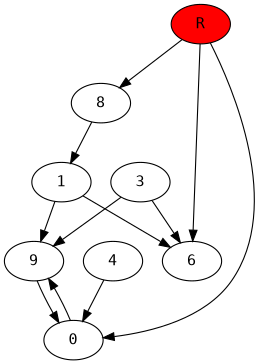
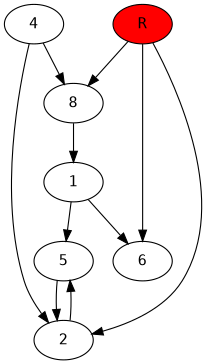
edge "4" -> "8": added
node "3": removed
node "9": label "9" -> "5"
node "0": label "0" -> "2"
